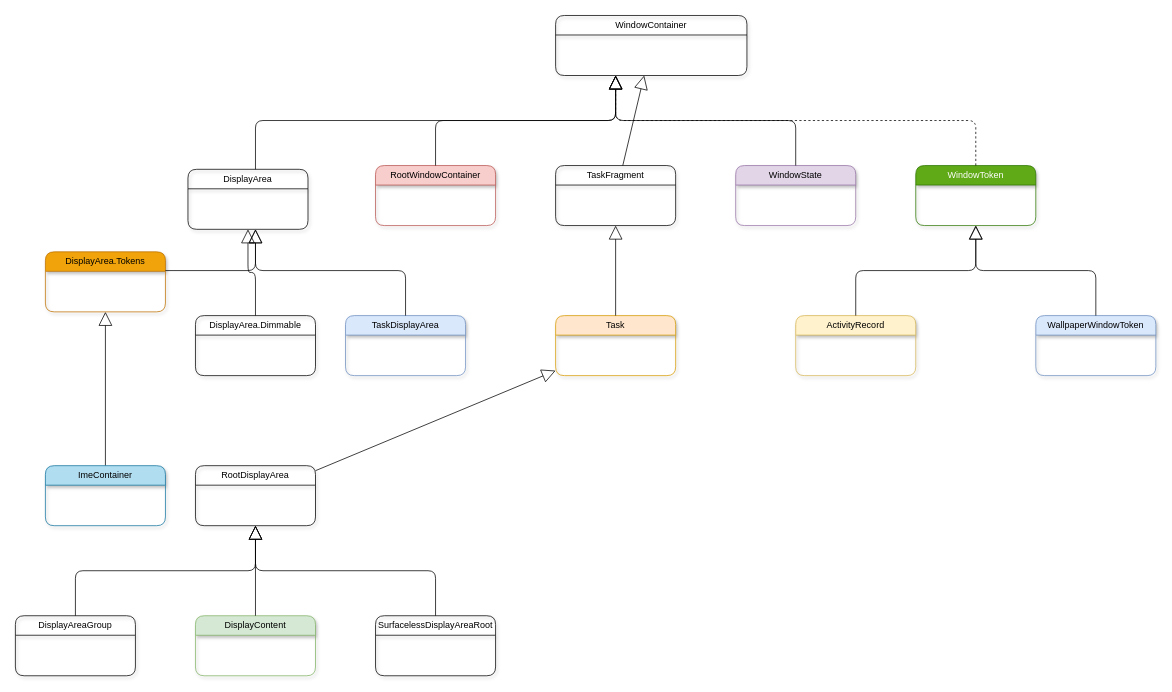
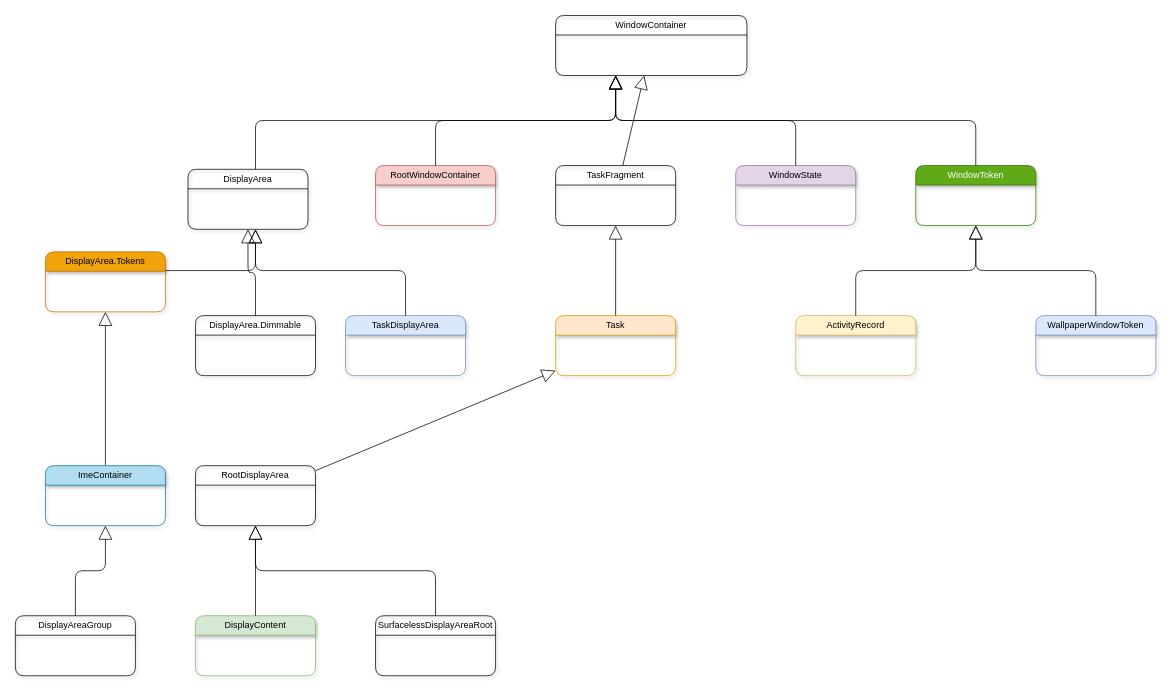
edge "WindowToken" -> "WindowContainer": style dashed -> solid
edge "DisplayAreaGroup" -> "RootDisplayArea": now "DisplayAreaGroup" -> "ImeContainer"
